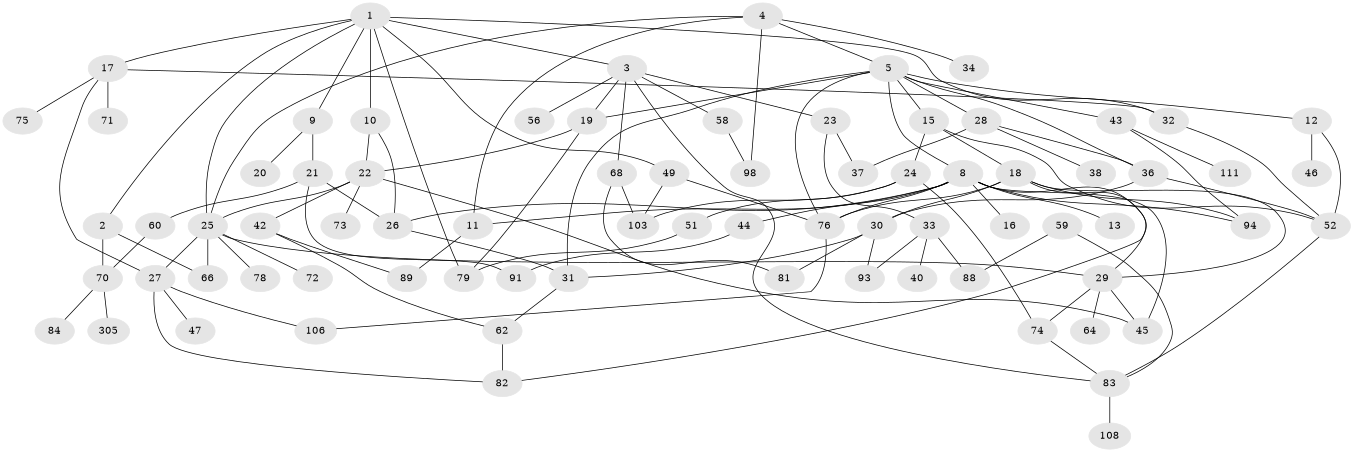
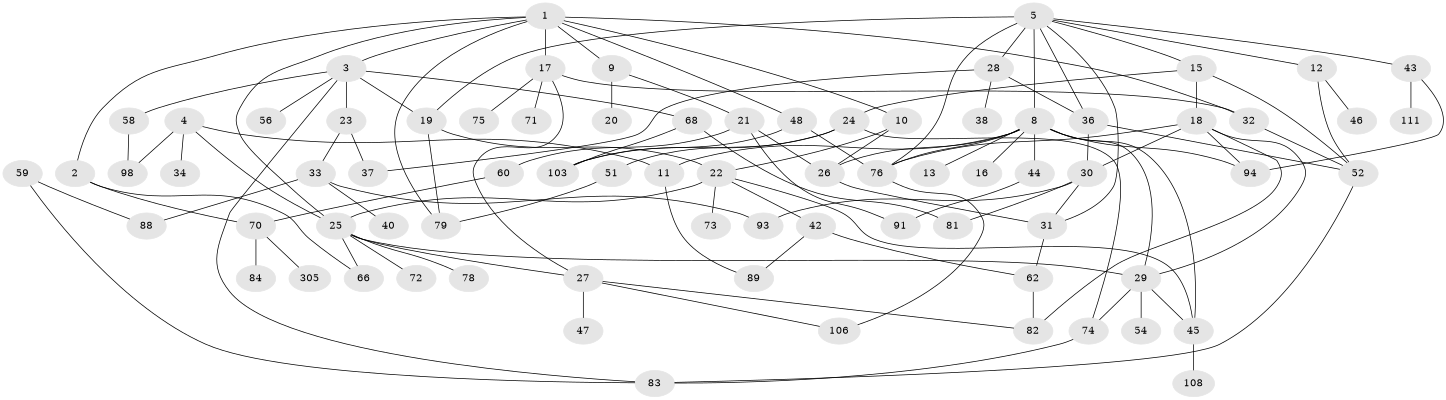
edge "4" -- "5": removed
node "49": label "49" -> "48"
node "64": label "64" -> "54"
edge "83" -- "108": now "45" -- "108"
